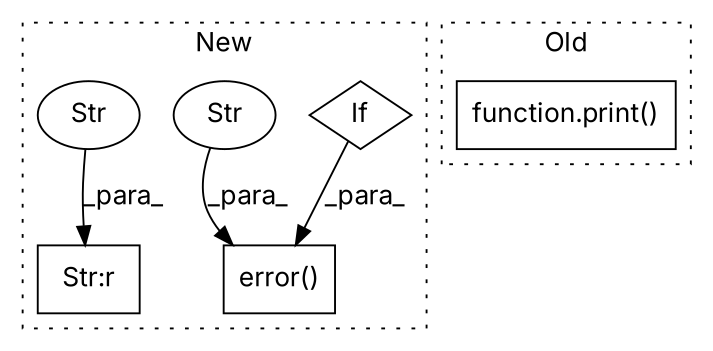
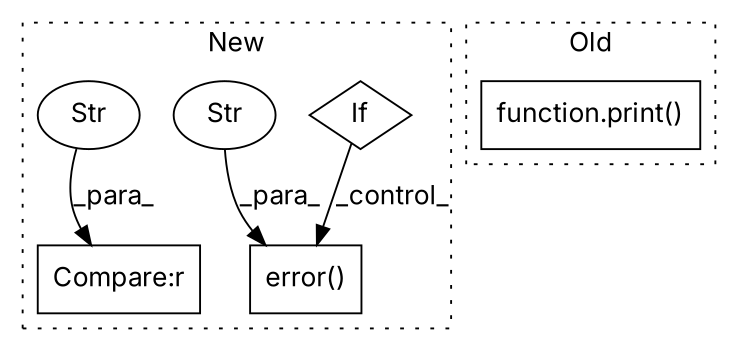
edge "If" -> "error()": label "_para_" -> "_control_"
node "Str:r": label "Str:r" -> "Compare:r"
